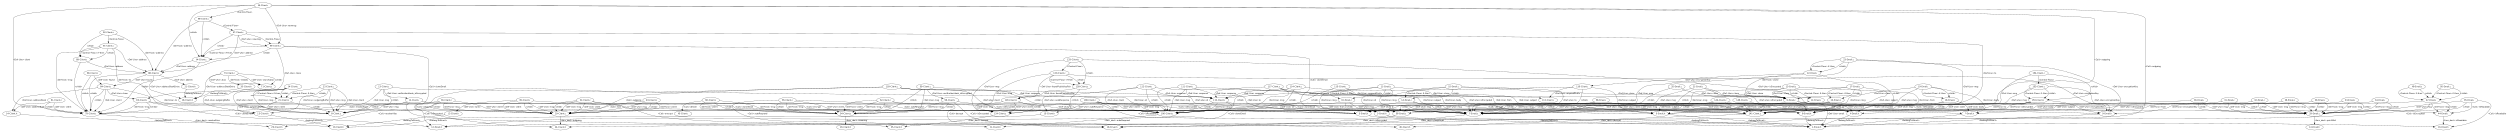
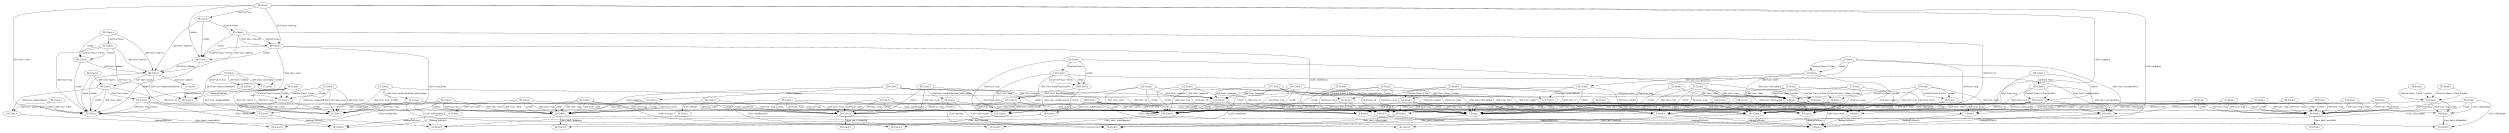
edge "118-Client.c" -> "24-Client.h": now "118-Client.c" -> "40-Client.c"
